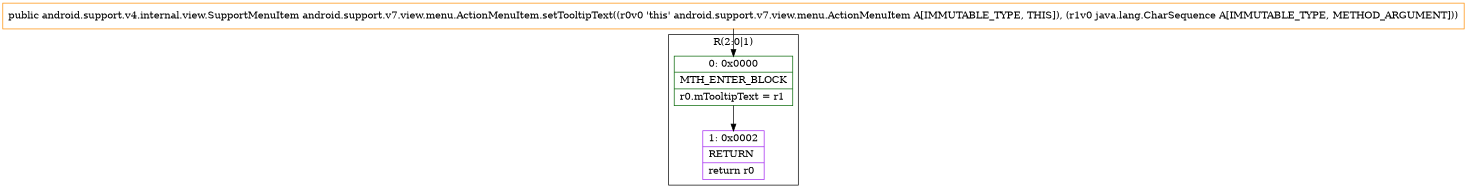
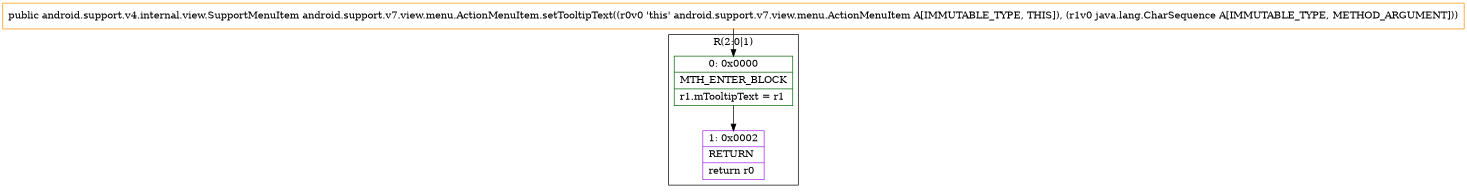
node "0: 0x0000": text "r0.mTooltipText = r1" -> "r1.mTooltipText = r1"
